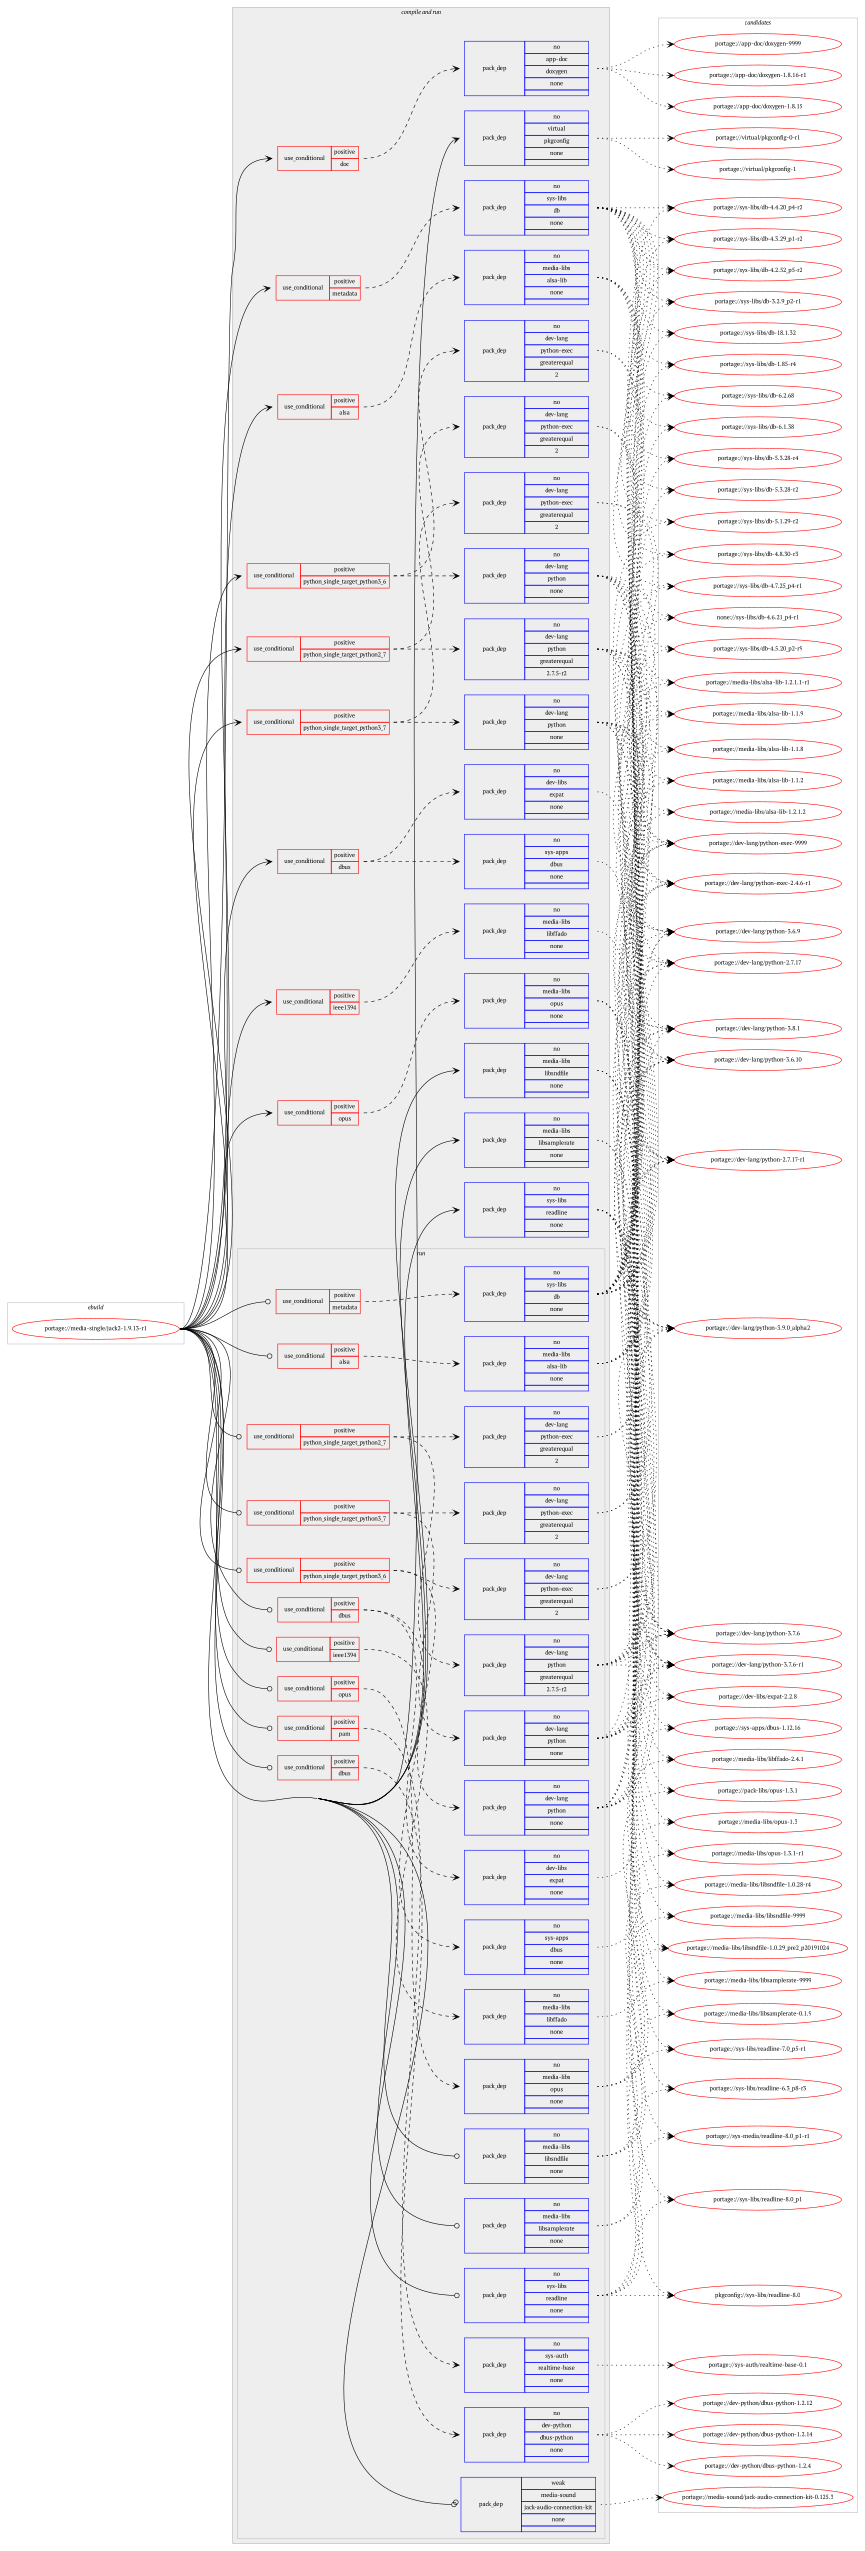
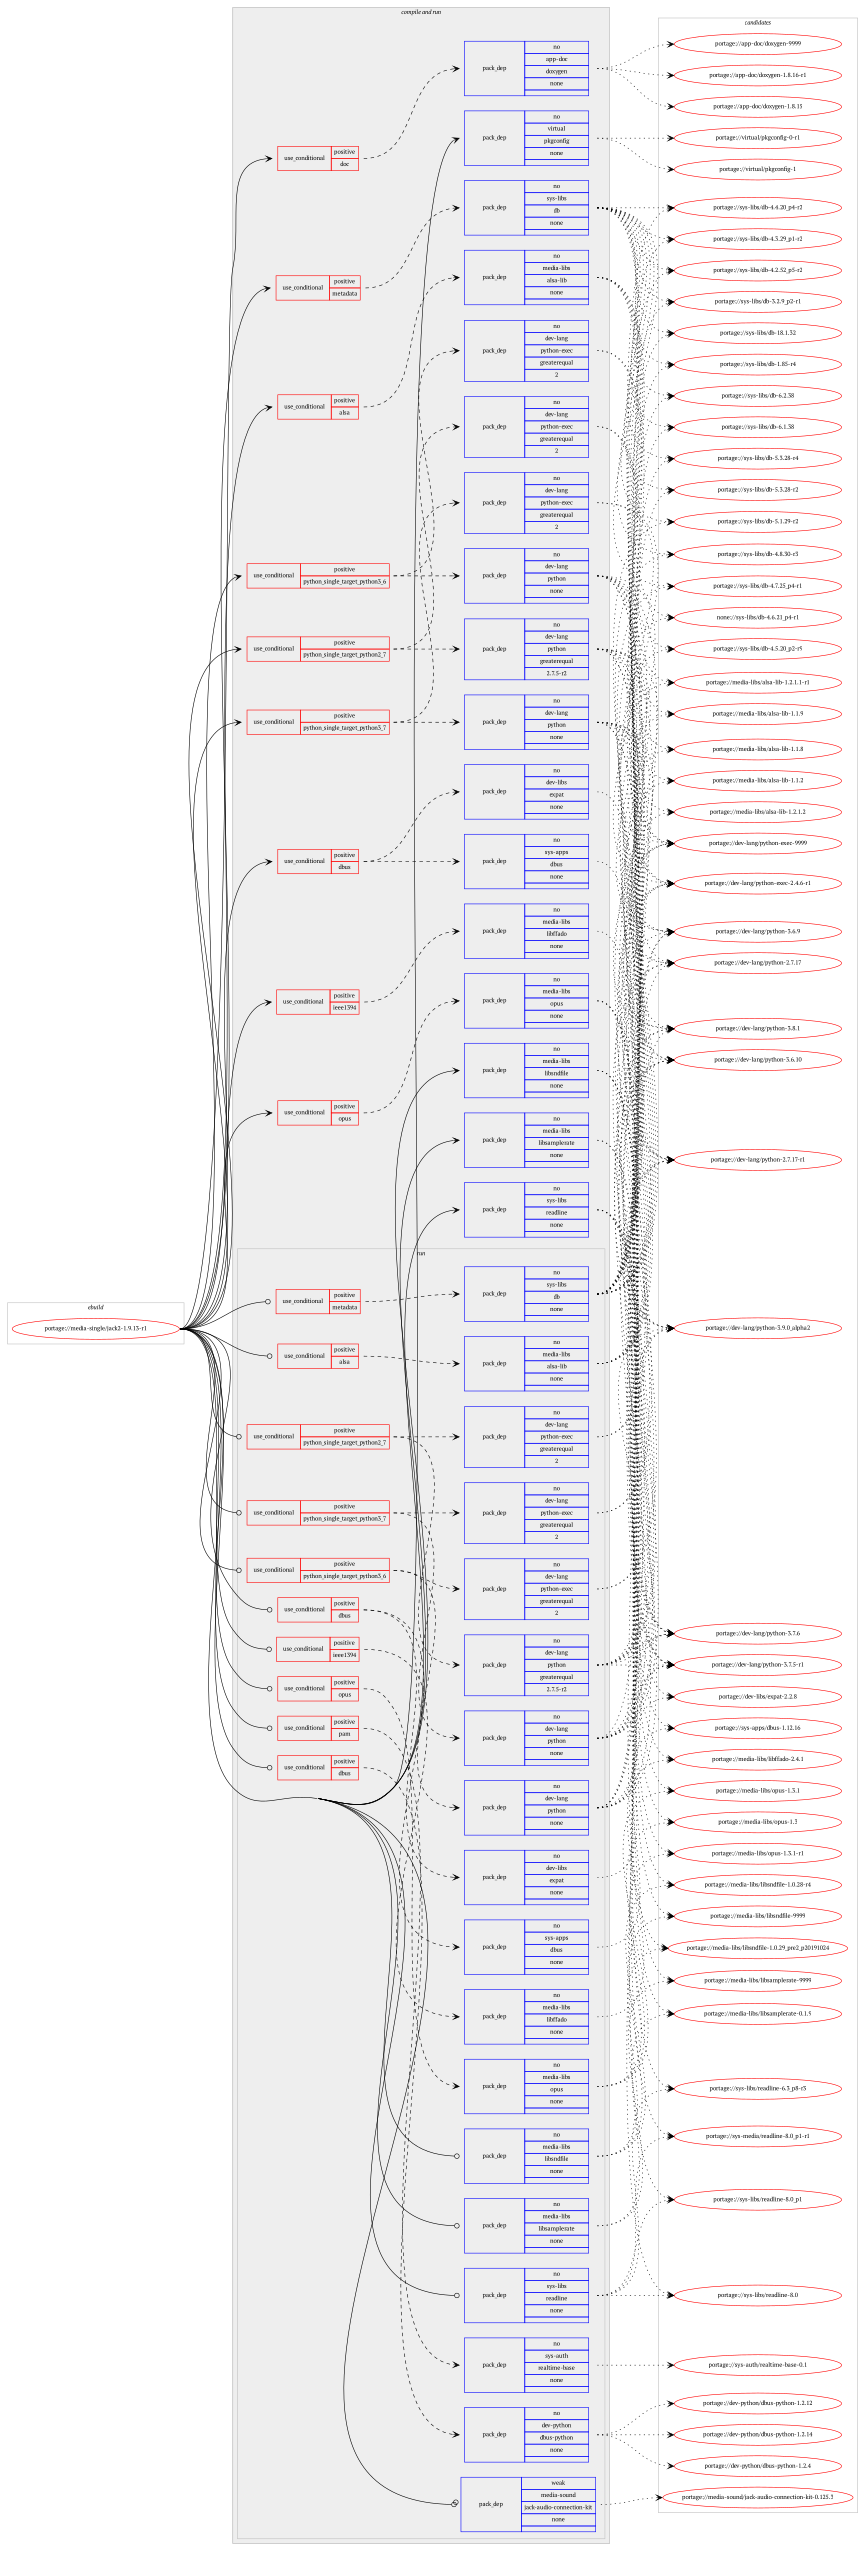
node "portage://sys-libs/db-6.2.68": label "portage://sys-libs/db-6.2.68" -> "portage://sys-libs/db-6.2.38"
node "portage://dev-lang/python-3.7.6-r1": label "portage://dev-lang/python-3.7.6-r1" -> "portage://dev-lang/python-3.7.5-r1"
node "portage://pack-libs/opus-1.3.1": label "portage://pack-libs/opus-1.3.1" -> "portage://media-libs/opus-1.3.1"
node "portage://sys-libs/readline-7.0_p5-r1": removed
node "pkgconfig://sys-libs/readline-8.0": label "pkgconfig://sys-libs/readline-8.0" -> "portage://sys-libs/readline-8.0"
